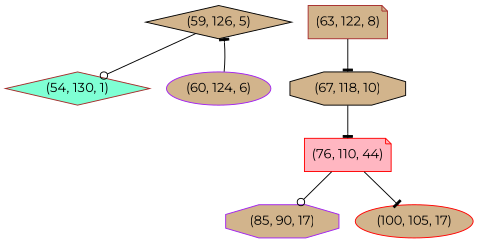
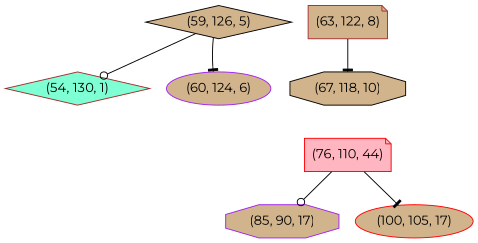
edge "(60, 124, 6)" -> "(59, 126, 5)": reversed
edge "(67, 118, 10)" -> "(76, 110, 44)": removed
